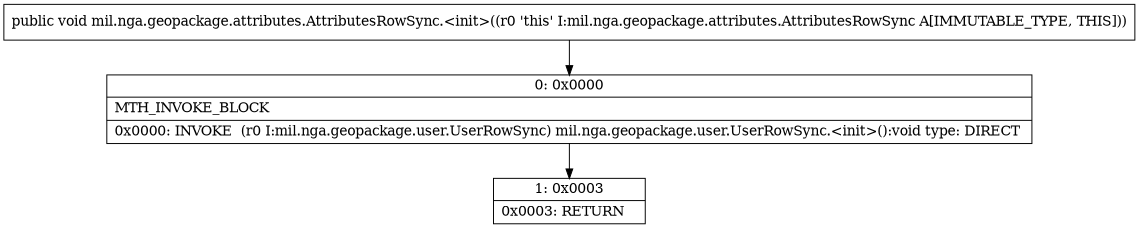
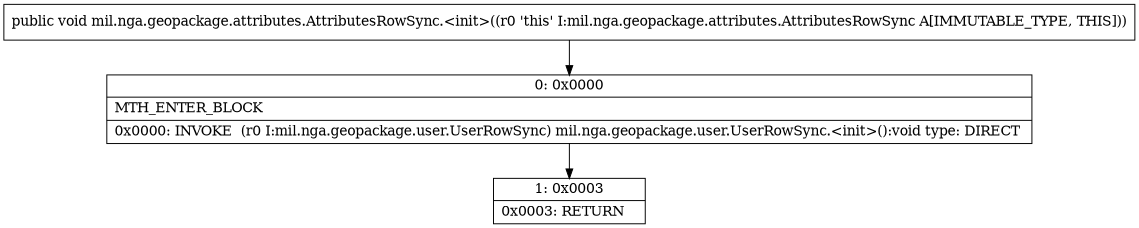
node "0: 0x0000": text "MTH_INVOKE_BLOCK" -> "MTH_ENTER_BLOCK"
